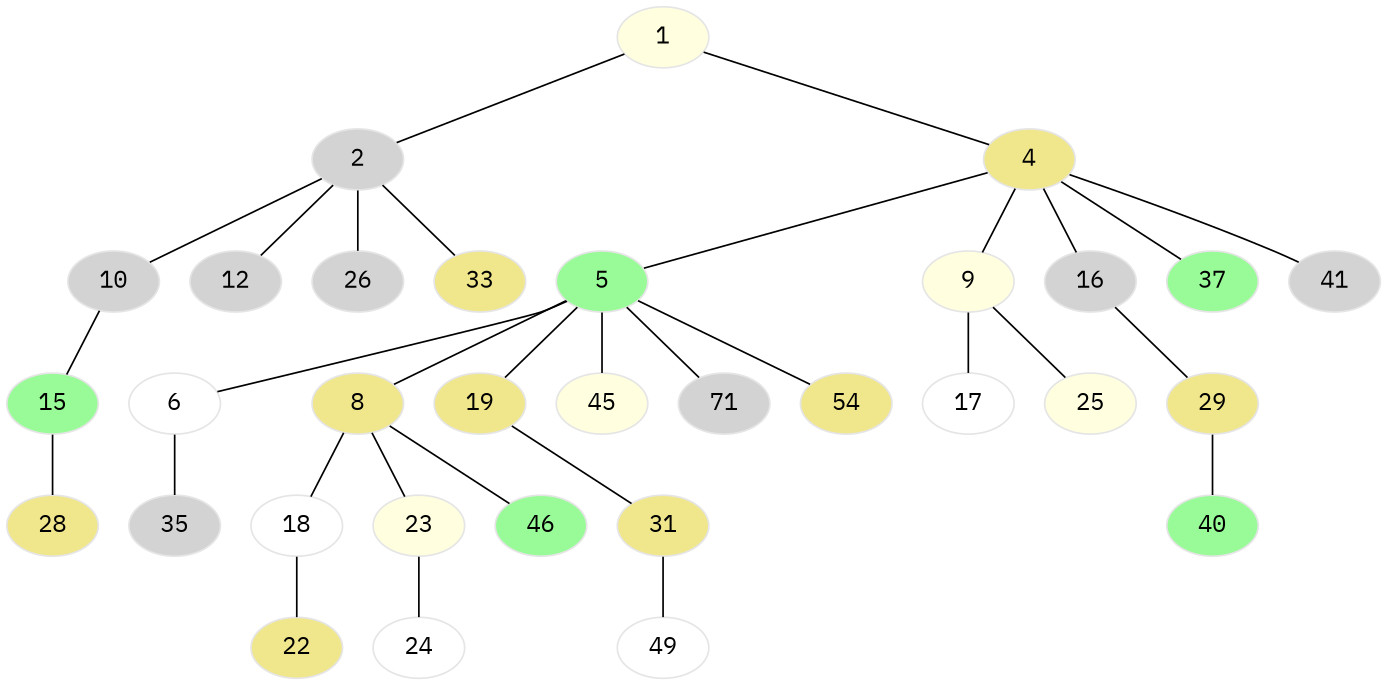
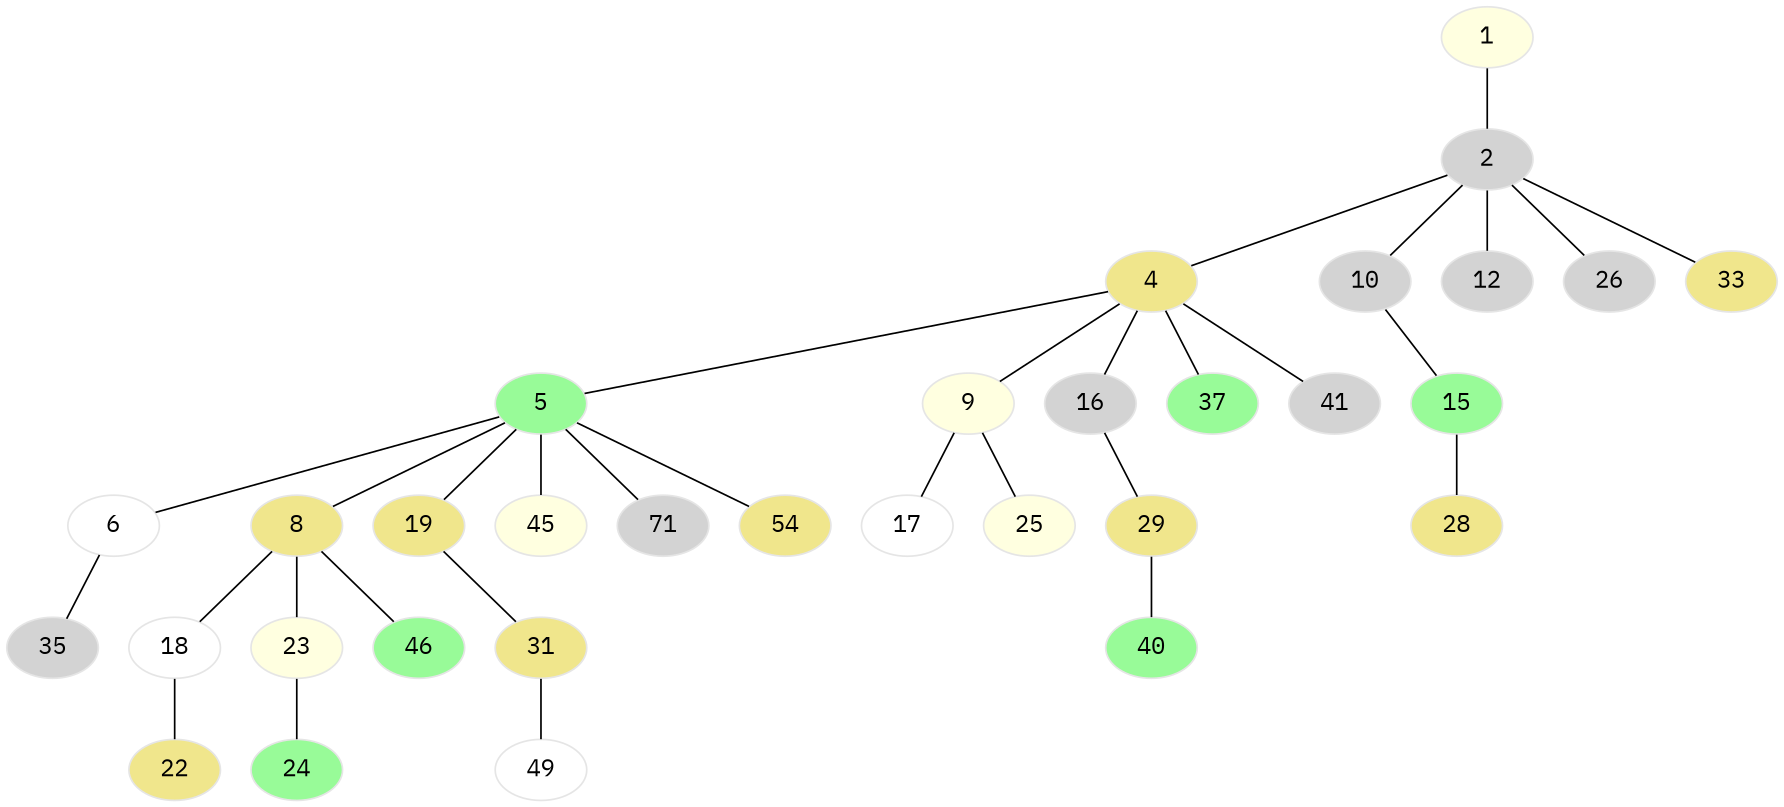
edge "1" -- "4": now "2" -- "4"
node "24": fillcolor white -> palegreen
